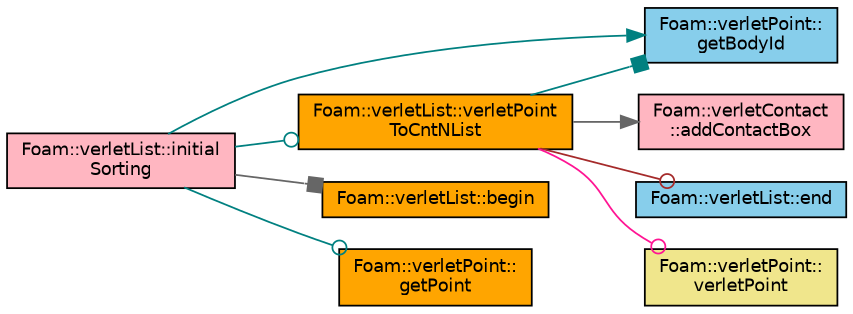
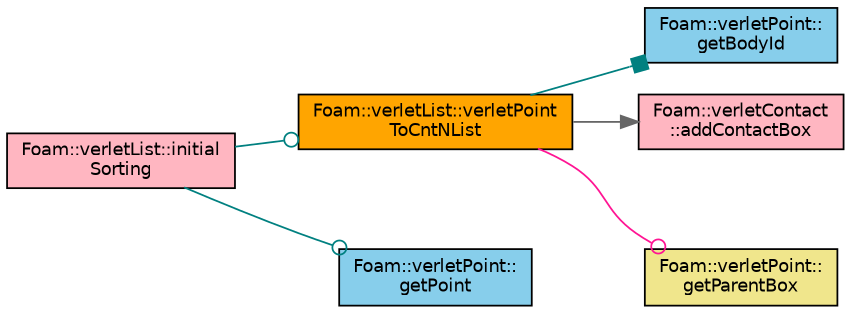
edge "Foam::verletList::initial Sorting" -> "Foam::verletPoint:: getBodyId": removed
node "Foam::verletList::begin": removed
node "Foam::verletList::end": removed
node "Foam::verletPoint:: getPoint": fillcolor orange -> skyblue
node "Foam::verletPoint:: verletPoint": label "Foam::verletPoint:: verletPoint" -> "Foam::verletPoint:: getParentBox"
